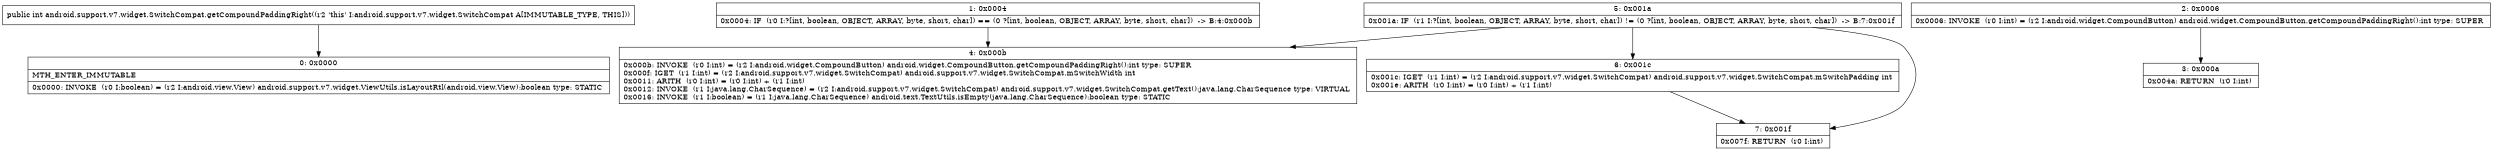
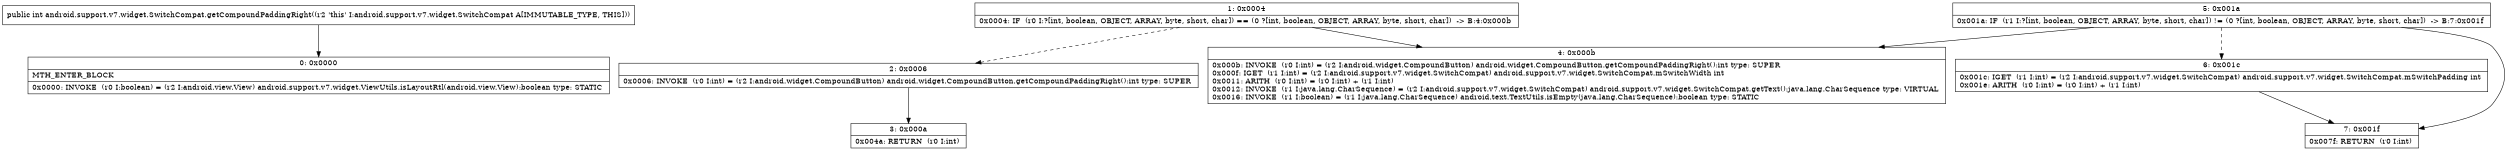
edge "5: 0x001a" -> "6: 0x001c": style solid -> dashed
edge "1: 0x0004" -> "2: 0x0006": added
node "0: 0x0000": text "MTH_ENTER_IMMUTABLE" -> "MTH_ENTER_BLOCK"
